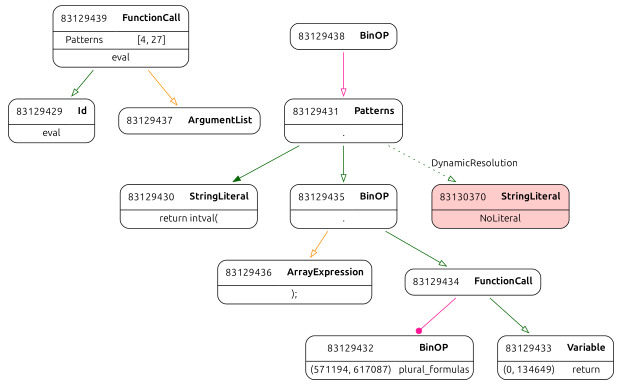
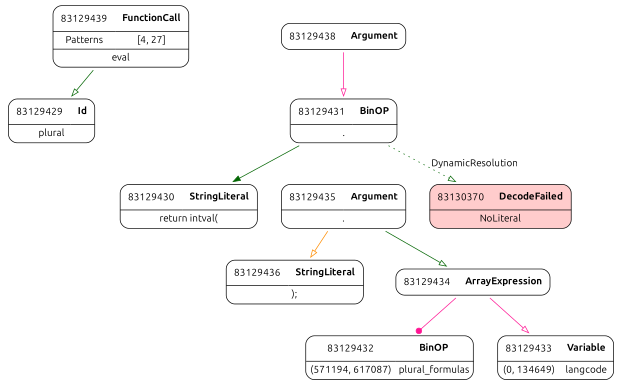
node "83129438": text "BinOP" -> "Argument"
node "83129431": text "Patterns" -> "BinOP"
node "83129437": removed
node "83129429": text "eval" -> "plural"
edge "83129431" -> "83129435": removed
node "83129435": text "BinOP" -> "Argument"
node "83130370": text "StringLiteral" -> "DecodeFailed"
node "83129436": text "ArrayExpression" -> "StringLiteral"
node "83129434": text "FunctionCall" -> "ArrayExpression"
edge "83129434" -> "83129433": color darkgreen -> deeppink
node "83129433": text "return" -> "langcode"
